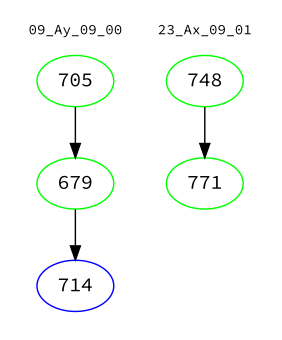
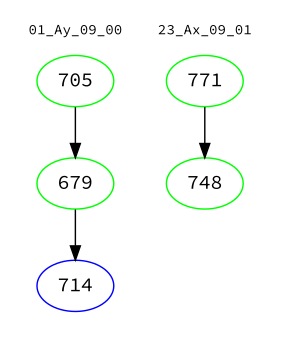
cluster "09_Ay_09_00": label "09_Ay_09_00" -> "01_Ay_09_00"
edge "748" -> "771": reversed
